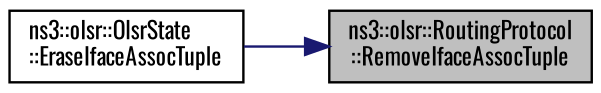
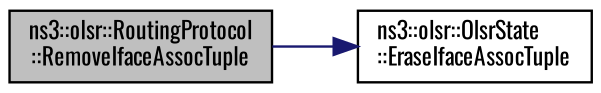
edge "ns3::olsr::OlsrState ::EraseIfaceAssocTuple" -> "ns3::olsr::RoutingProtocol ::RemoveIfaceAssocTuple": reversed
